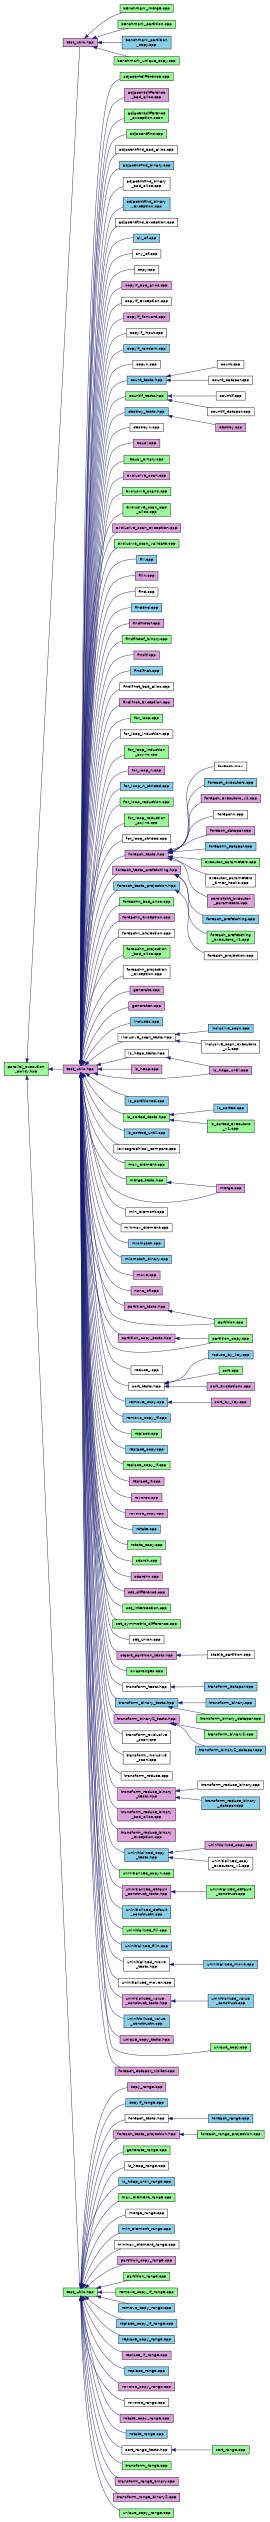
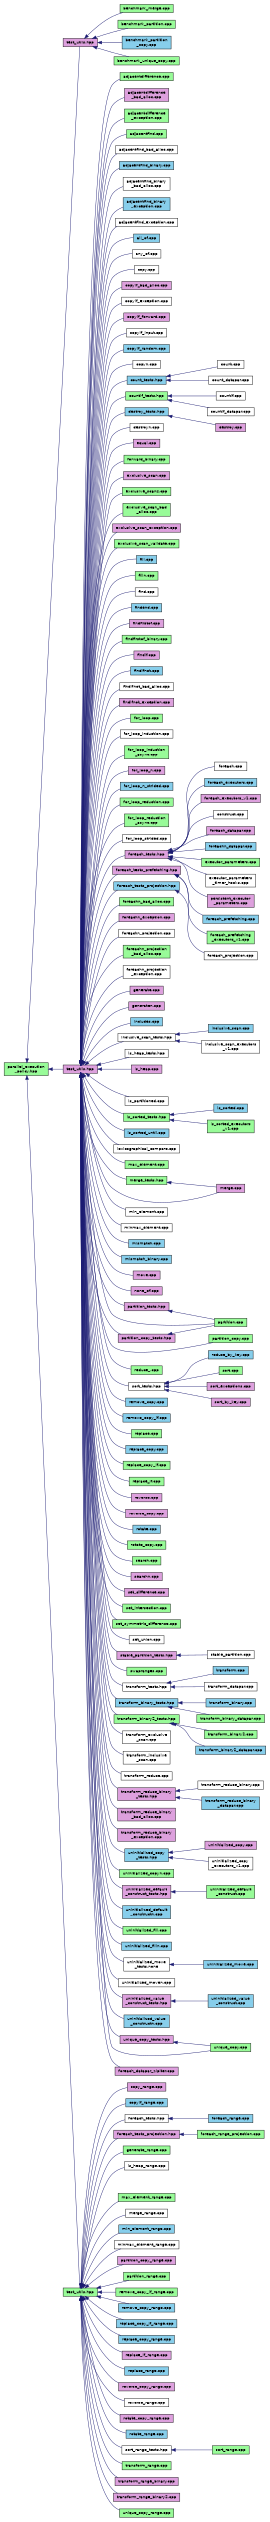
node "adjacentdifference _exception.scan": label "adjacentdifference _exception.scan" -> "adjacentdifference _exception.cpp"
node "equal_binary.cpp": label "equal_binary.cpp" -> "forward_binary.cpp"
node "filln.cpp": fillcolor plum -> palegreen
node "foreach.max": label "foreach.max" -> "foreach.cpp"
node "foreachn.cpp": label "foreachn.cpp" -> "construct.cpp"
node "is_heap_until.cpp": removed
node "is_partitioned.cpp": fillcolor skyblue -> white
edge "partition_copy.cpp" -> "partition_copy_tests.hpp": now "partition.cpp" -> "partition_copy_tests.hpp"
node "reduce_.cpp": fillcolor white -> palegreen
edge "sort_by_key.cpp" -> "remove_copy.cpp": now "sort_by_key.cpp" -> "sort_tests.hpp"
node "replace_if.cpp": fillcolor plum -> palegreen
node "transform.cpp": added
node "transform_datapar.cpp": fillcolor skyblue -> white
node "transform_binary2_tests.hpp": fillcolor plum -> palegreen
node "uninitialized_move _tests.hpp": label "uninitialized_move _tests.hpp" -> "uninitialized_move _tests.none"
edge "unique_copy.cpp" -> "unique_copy_tests.hpp": added
node "is_heap_until_range.cpp": removed
